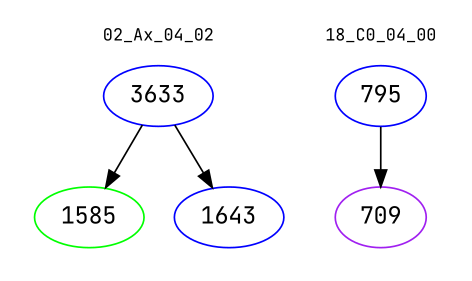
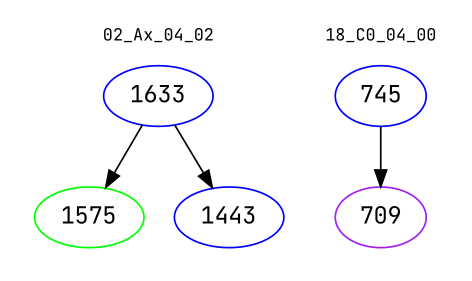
node "3633": label "3633" -> "1633"
node "795": label "795" -> "745"
node "1585": label "1585" -> "1575"
node "1643": label "1643" -> "1443"
